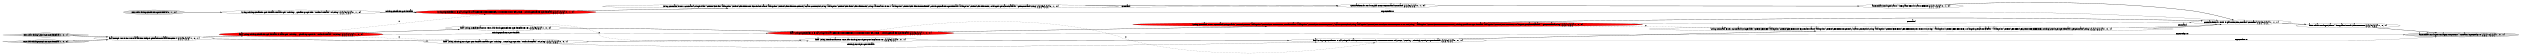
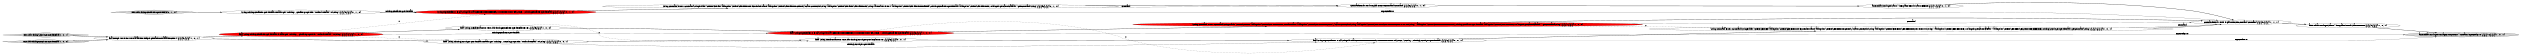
node "testWithMissingGemFirePropertiesFile['0', '1', '0']": shape ellipse -> diamond
